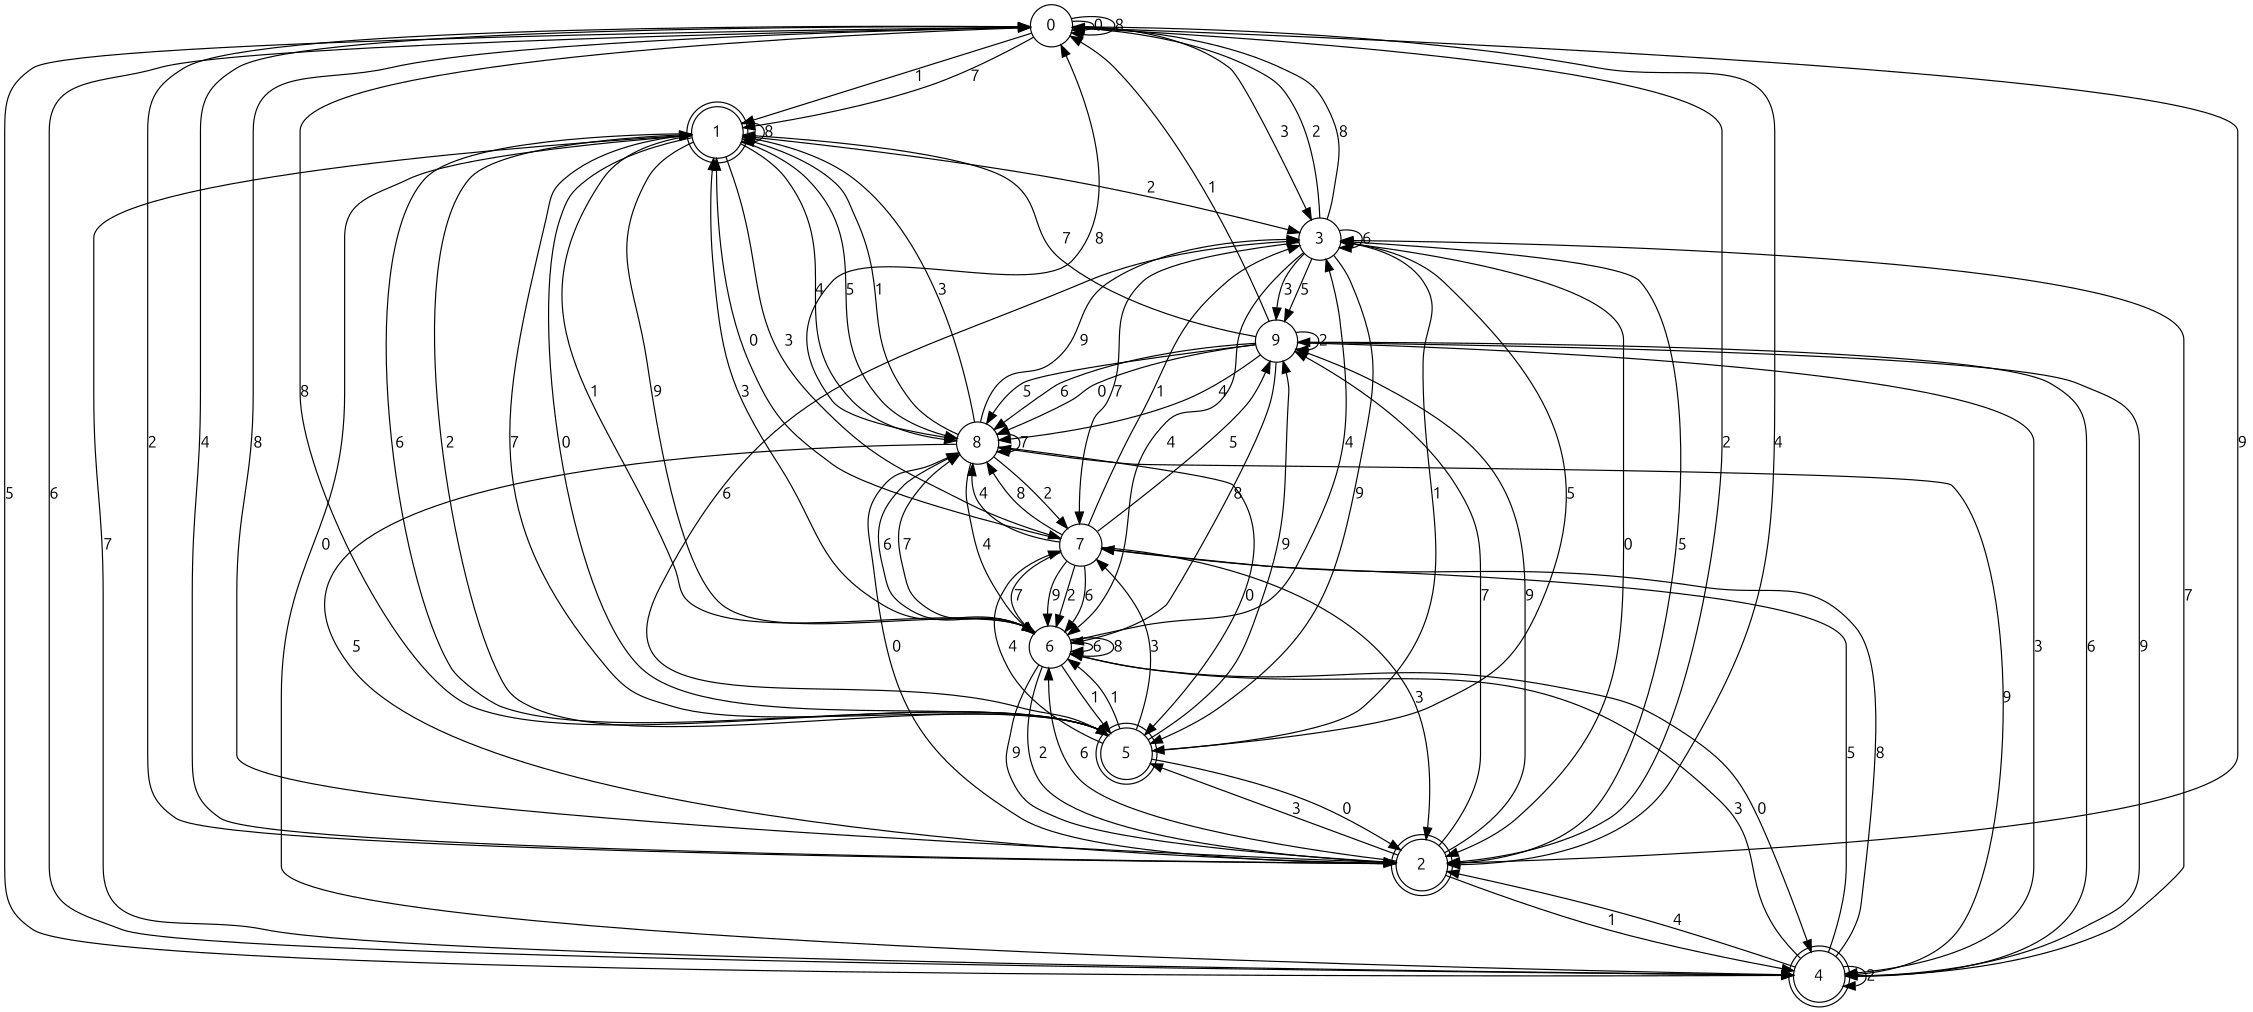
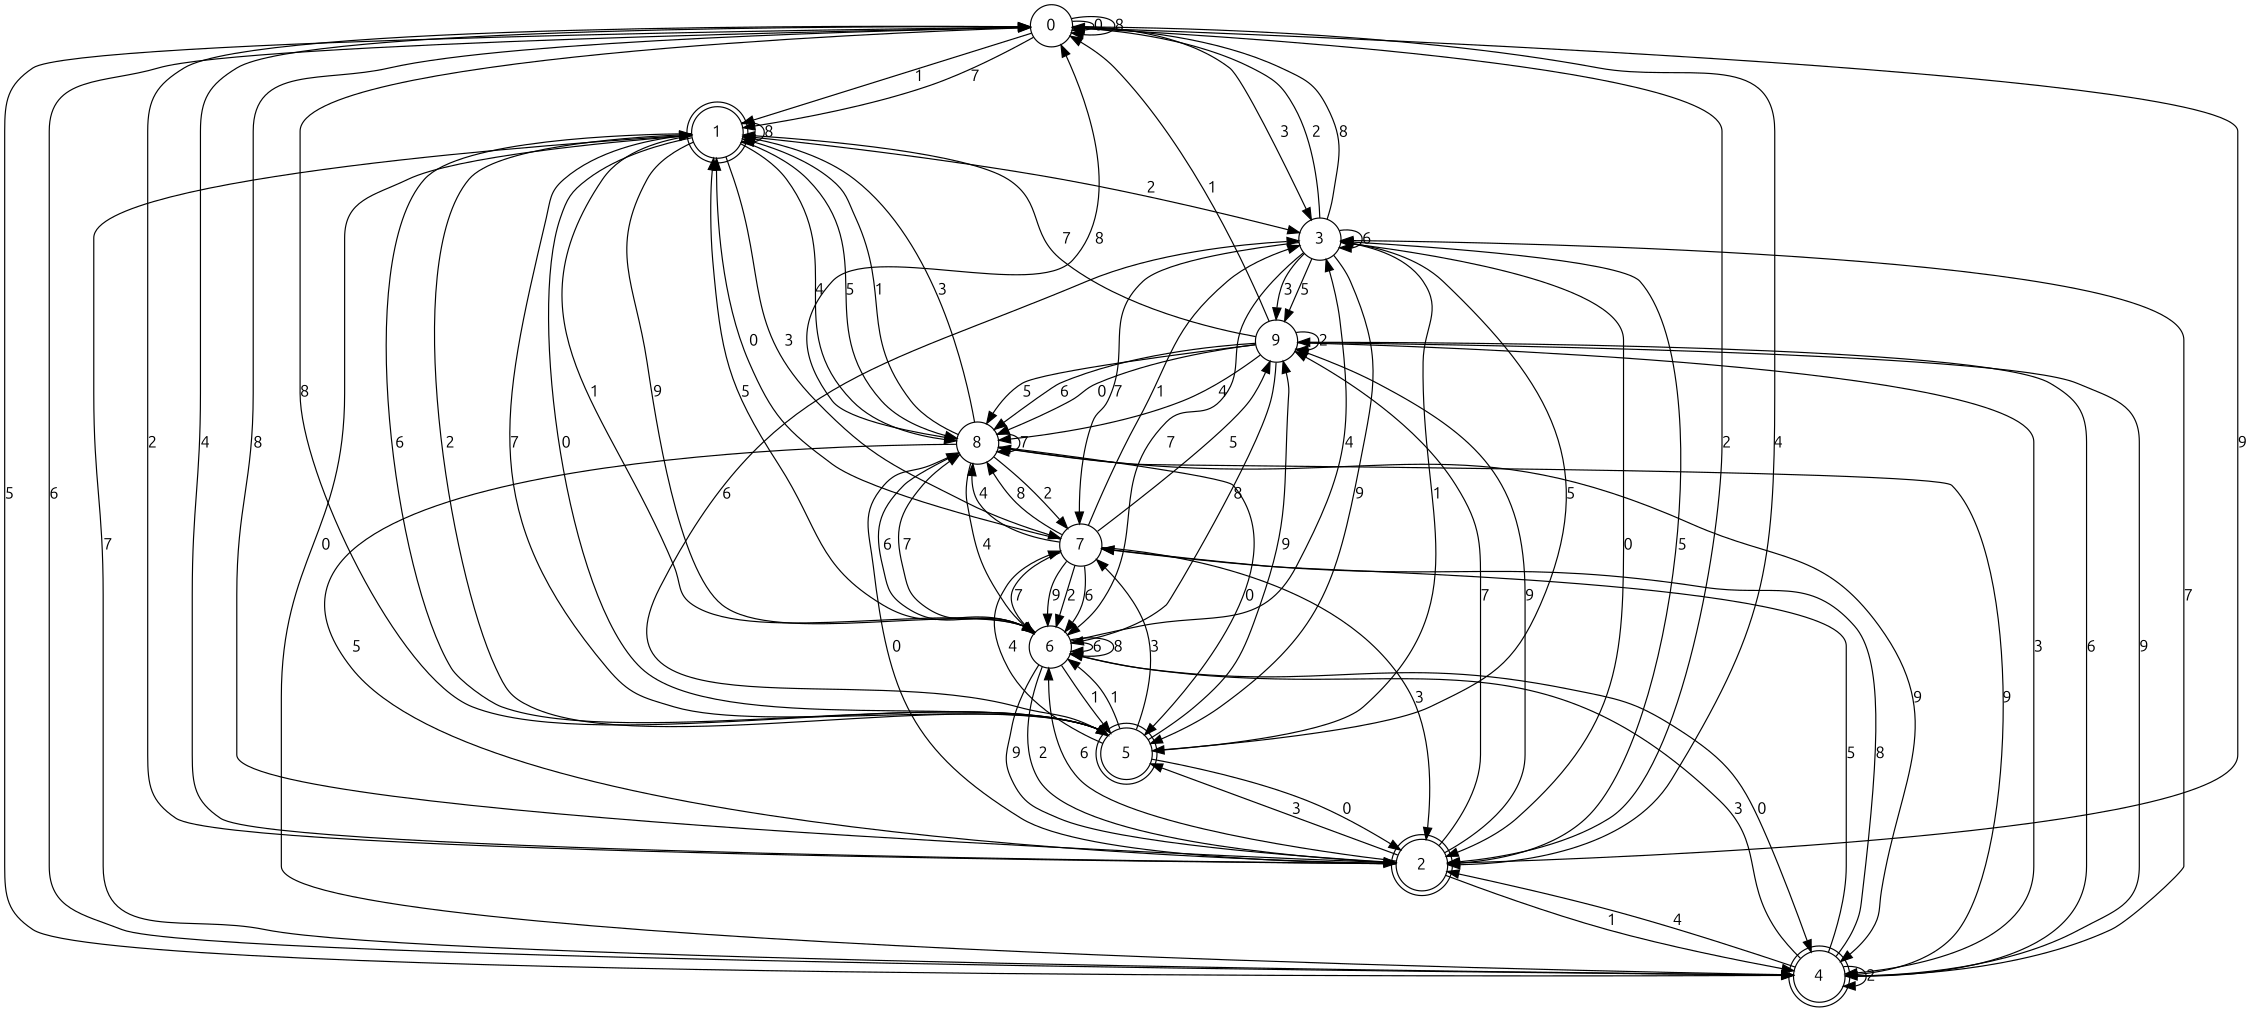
edge "8" -> "3": now "8" -> "4"
edge "6" -> "1": label "3" -> "5"
edge "3" -> "6": label "4" -> "7"
